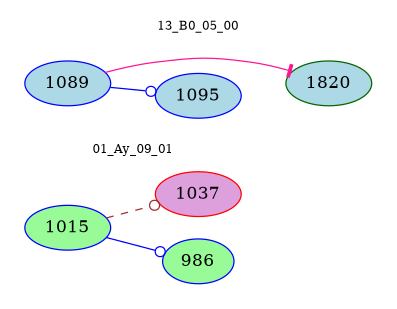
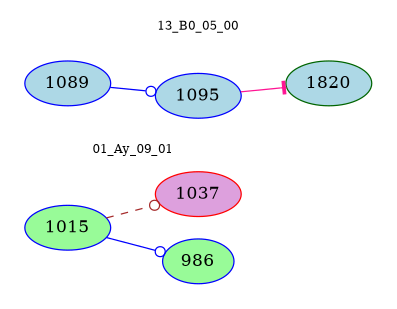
edge "1089" -> "1820": now "1095" -> "1820"
